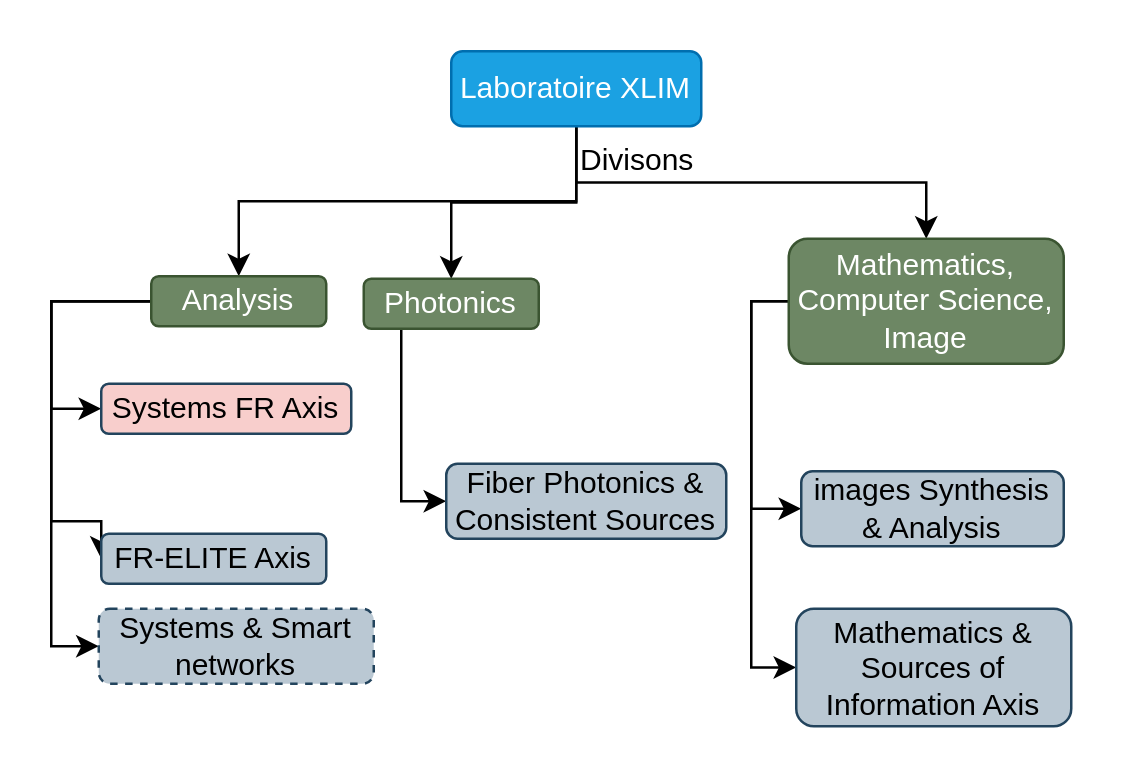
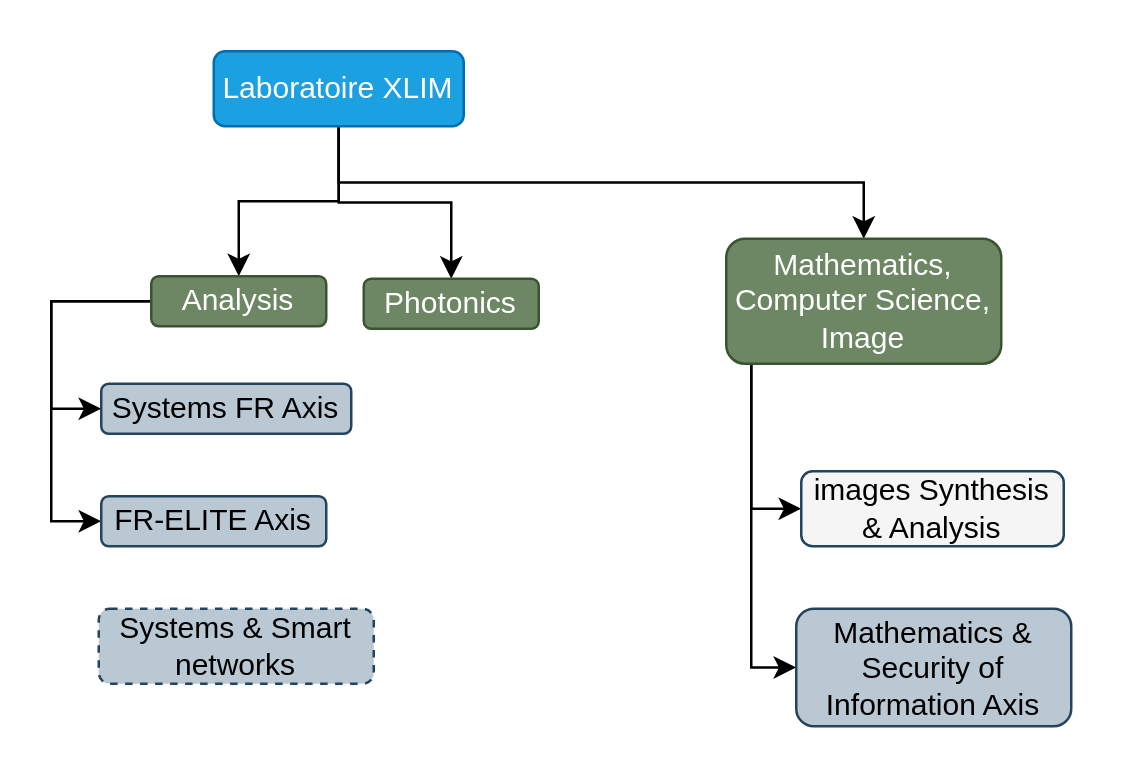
node "Laboratoire XLIM": moved (576, 89) -> (339, 89)
node "Divisons": removed
node "Mathematics, Computer Science, Image": moved (926, 301) -> (864, 301)
node "Systems FR Axis": fillcolor #f8cecc -> #bac8d3
edge "Photonics" -> "Fiber Photonics & Consistent Sources": removed
node "Fiber Photonics & Consistent Sources": removed
node "images Synthesis & Analysis": fillcolor #bac8d3 -> #f5f5f5
node "FR-ELITE Axis": moved (214, 559) -> (214, 521)
edge "Analysis" -> "Systems & Smart networks": removed
node "Mathematics & Sources of Information Axis": label "Mathematics & Sources of Information Axis" -> "Mathematics & Security of Information Axis"
